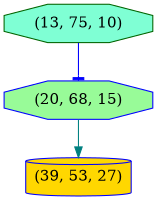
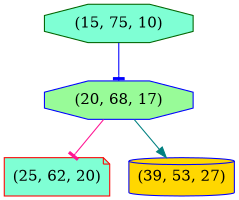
node "(13, 75, 10)": label "(13, 75, 10)" -> "(15, 75, 10)"
node "(20, 68, 15)": label "(20, 68, 15)" -> "(20, 68, 17)"
node "(25, 62, 20)": added
